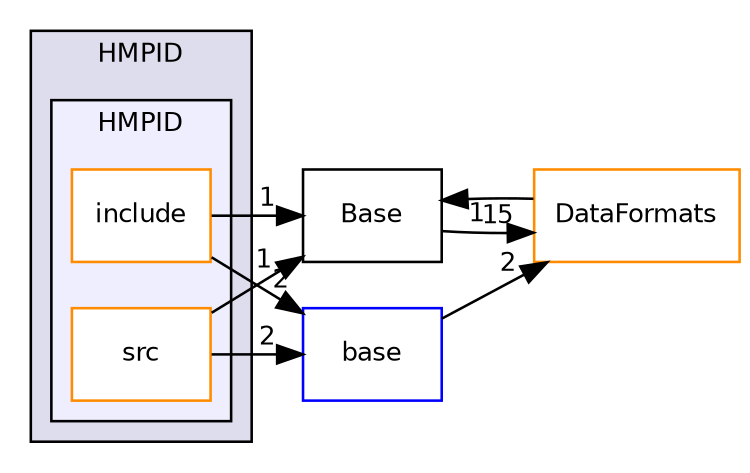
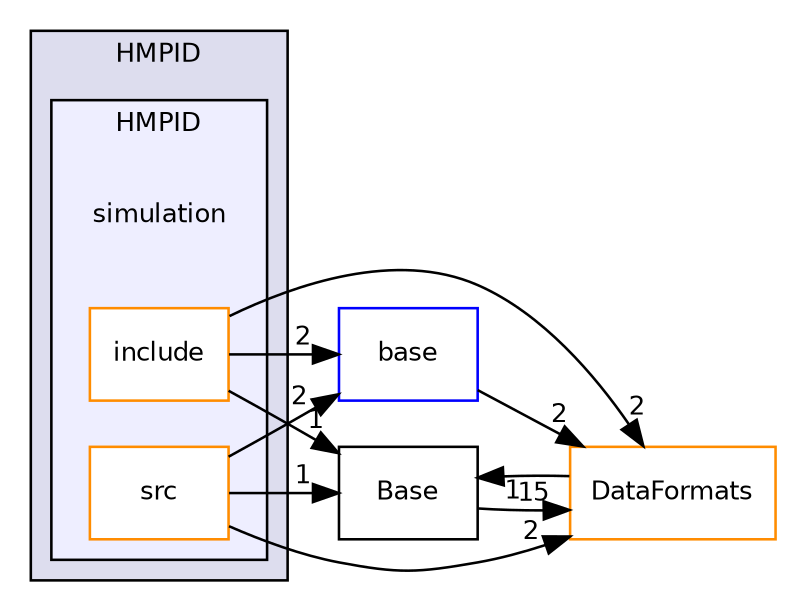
node "simulation": added
edge "include" -> "DataFormats": added
edge "src" -> "DataFormats": added
